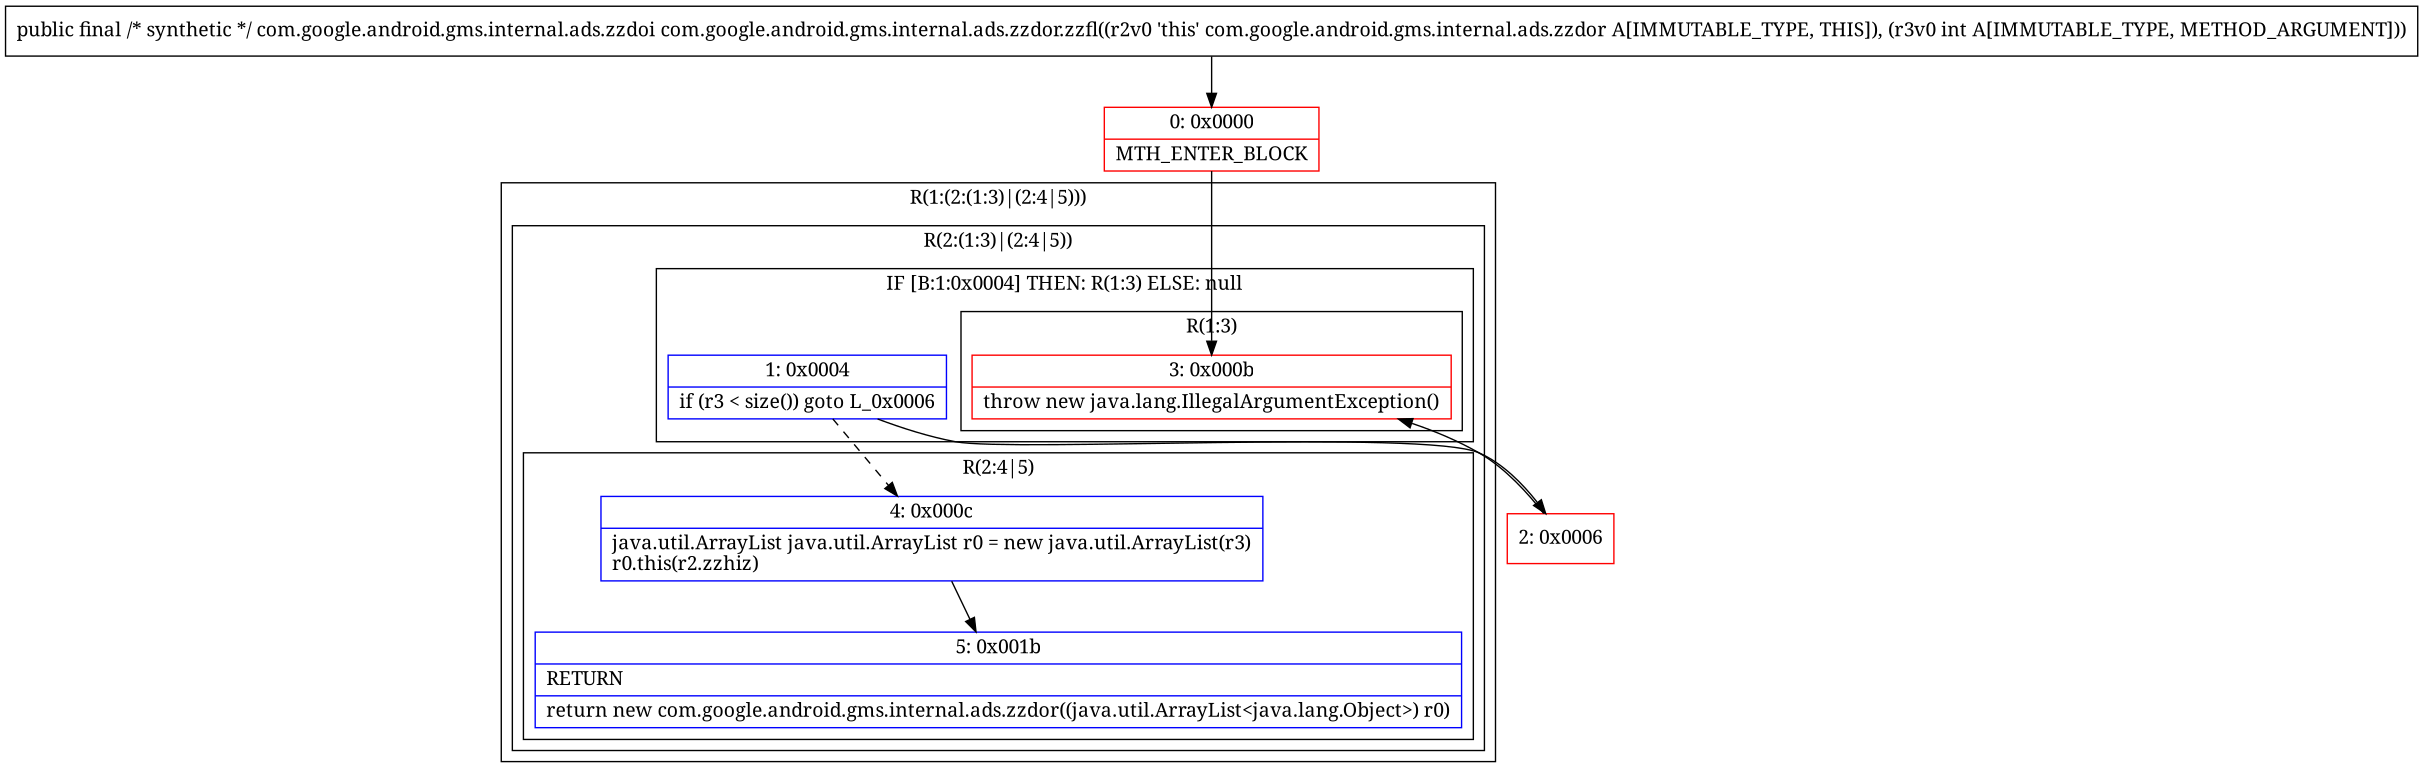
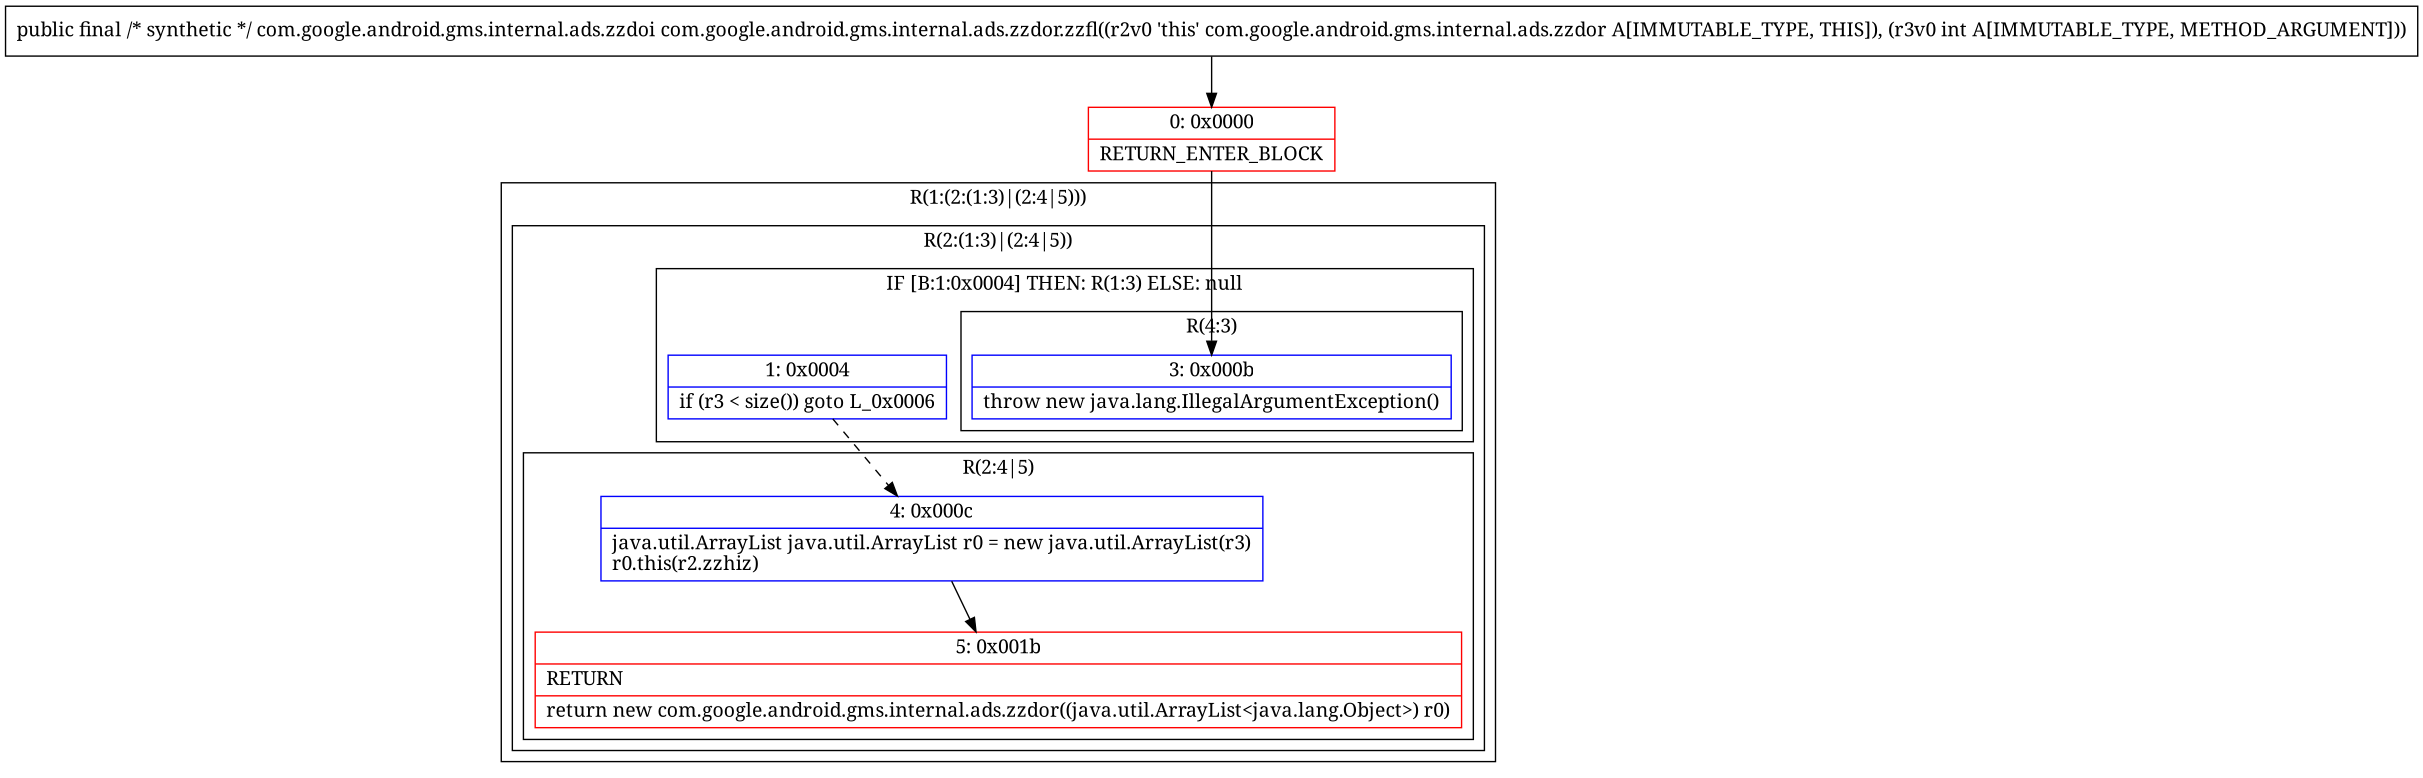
node "0: 0x0000": text "MTH_ENTER_BLOCK" -> "RETURN_ENTER_BLOCK"
cluster "R(1:3)": label "R(1:3)" -> "R(4:3)"
node "3: 0x000b": color red -> blue
node "2: 0x0006": removed
node "5: 0x001b": color blue -> red
